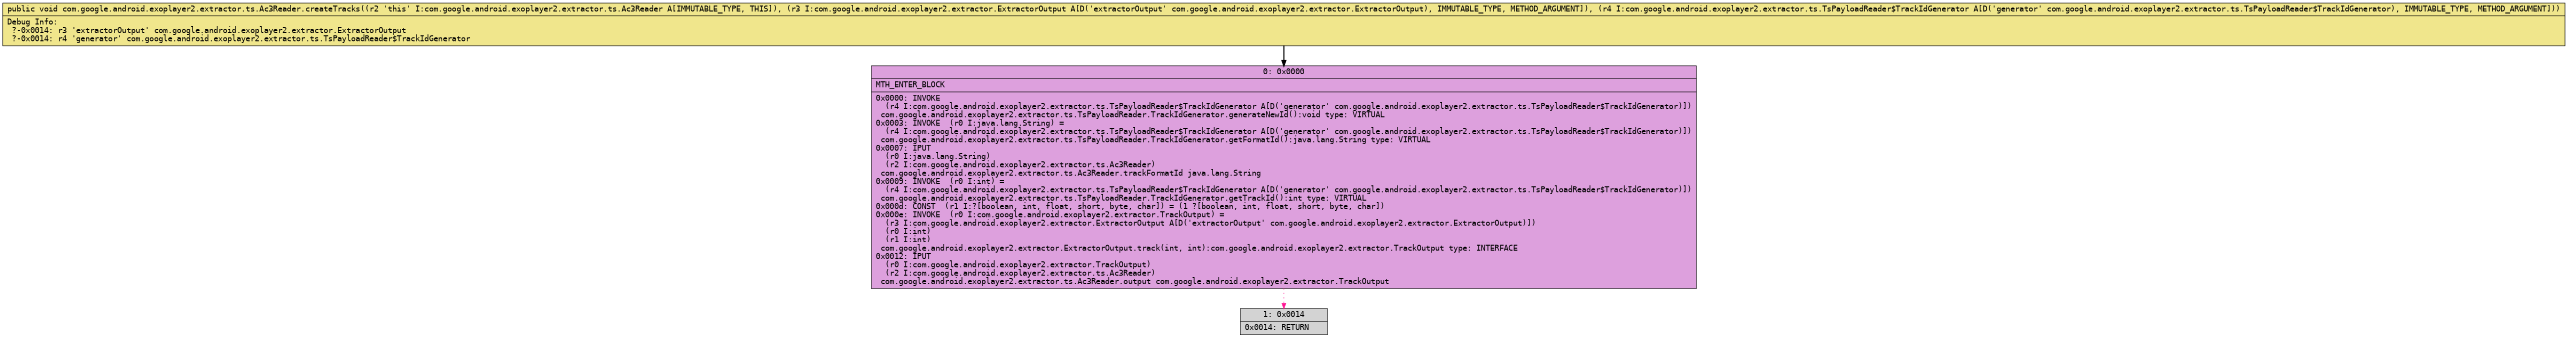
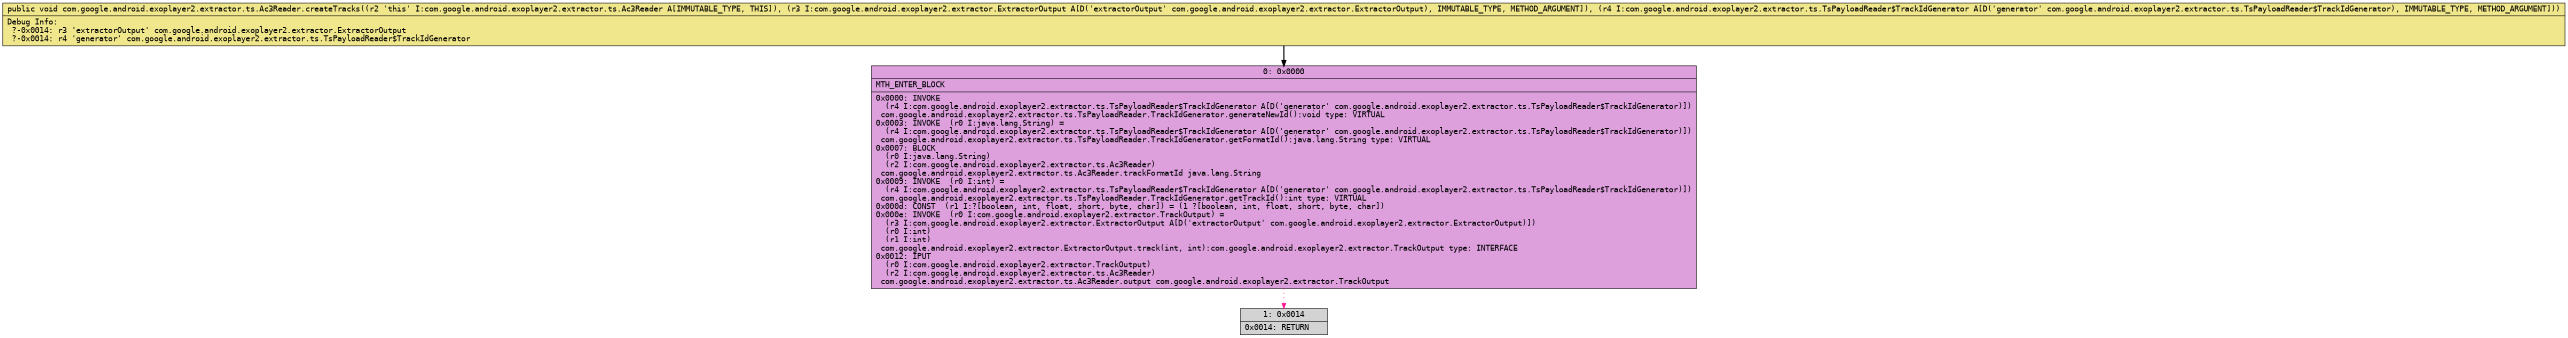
node "0: 0x0000": text "0x0007: IPUT" -> "0x0007: BLOCK"
